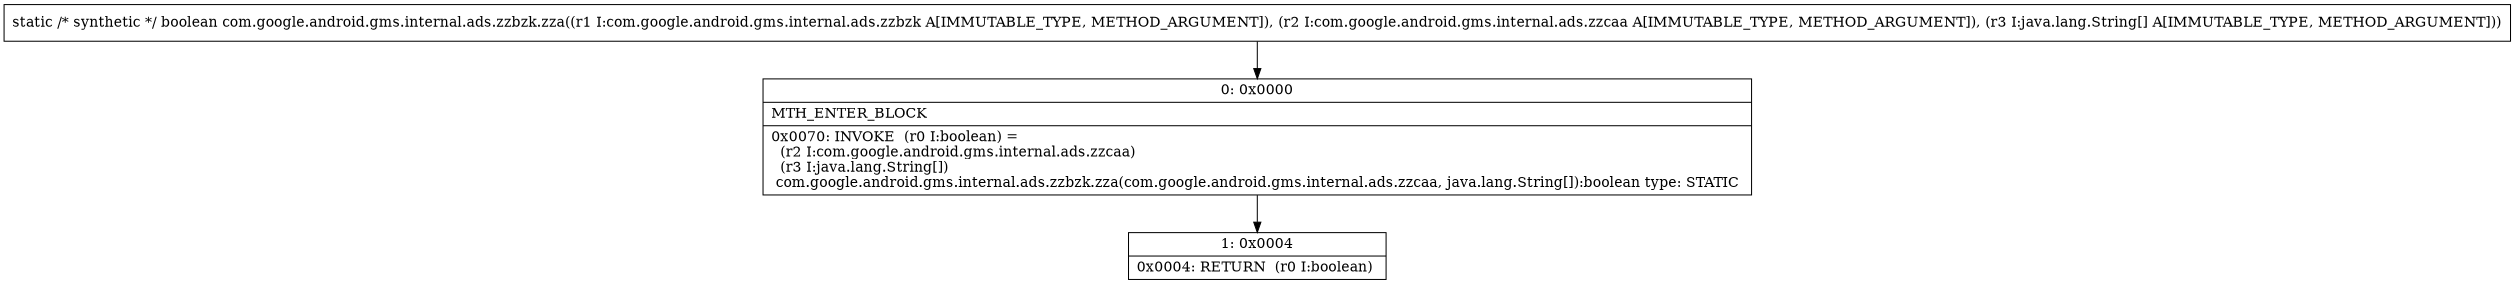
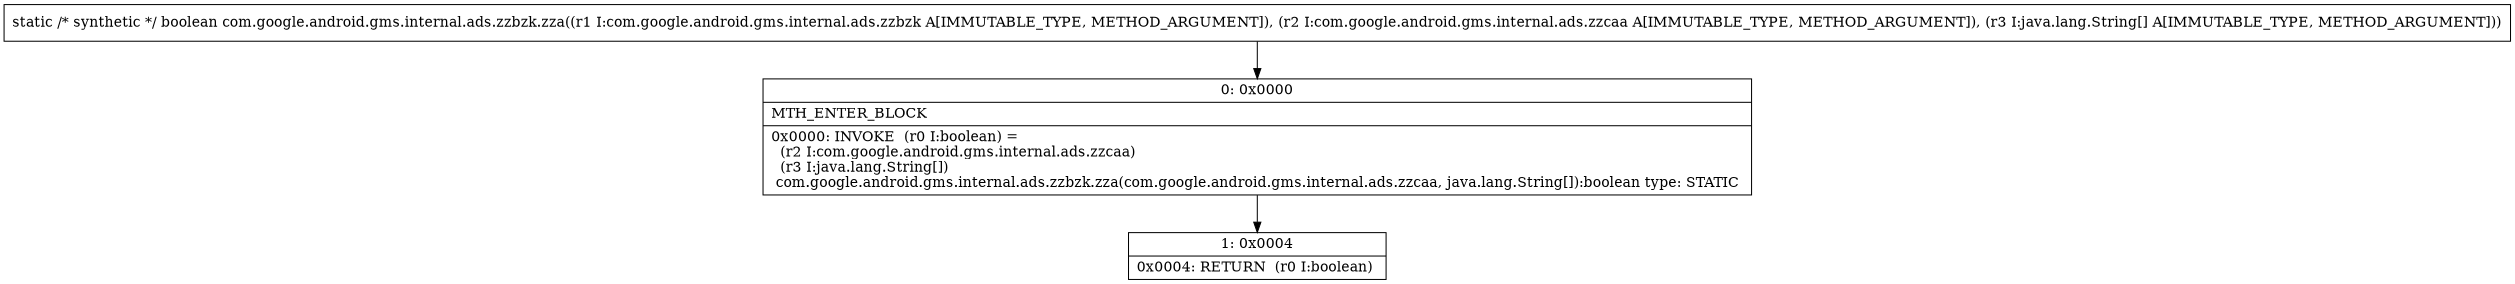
node "0: 0x0000": text "0x0070: INVOKE  (r0 I:boolean) =" -> "0x0000: INVOKE  (r0 I:boolean) ="
